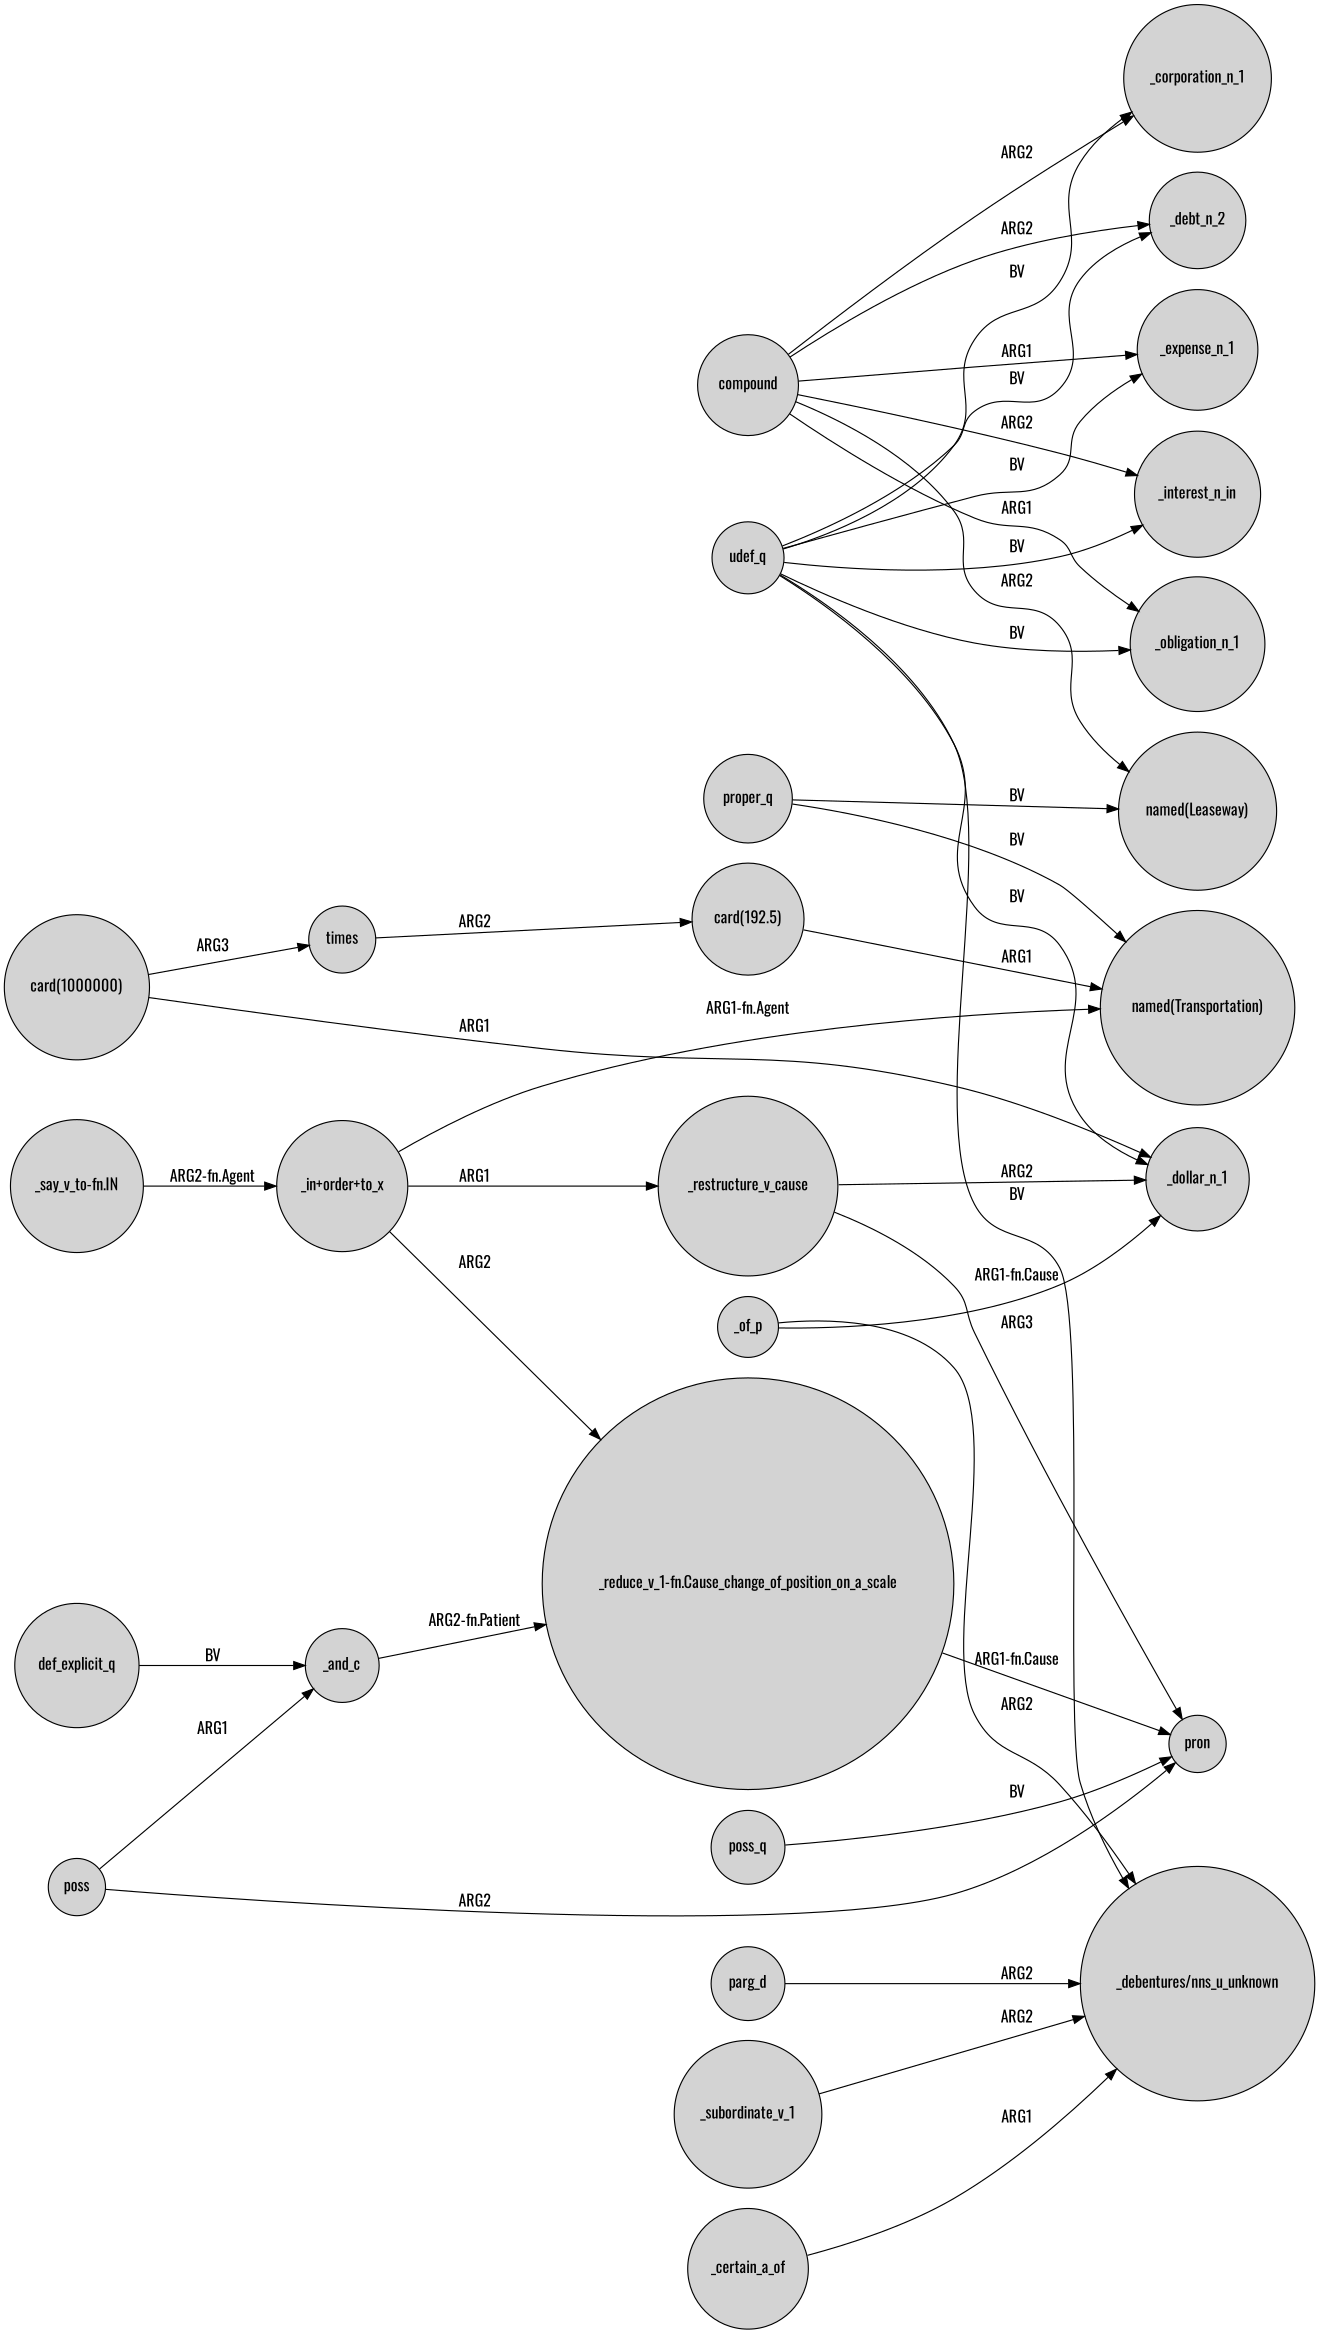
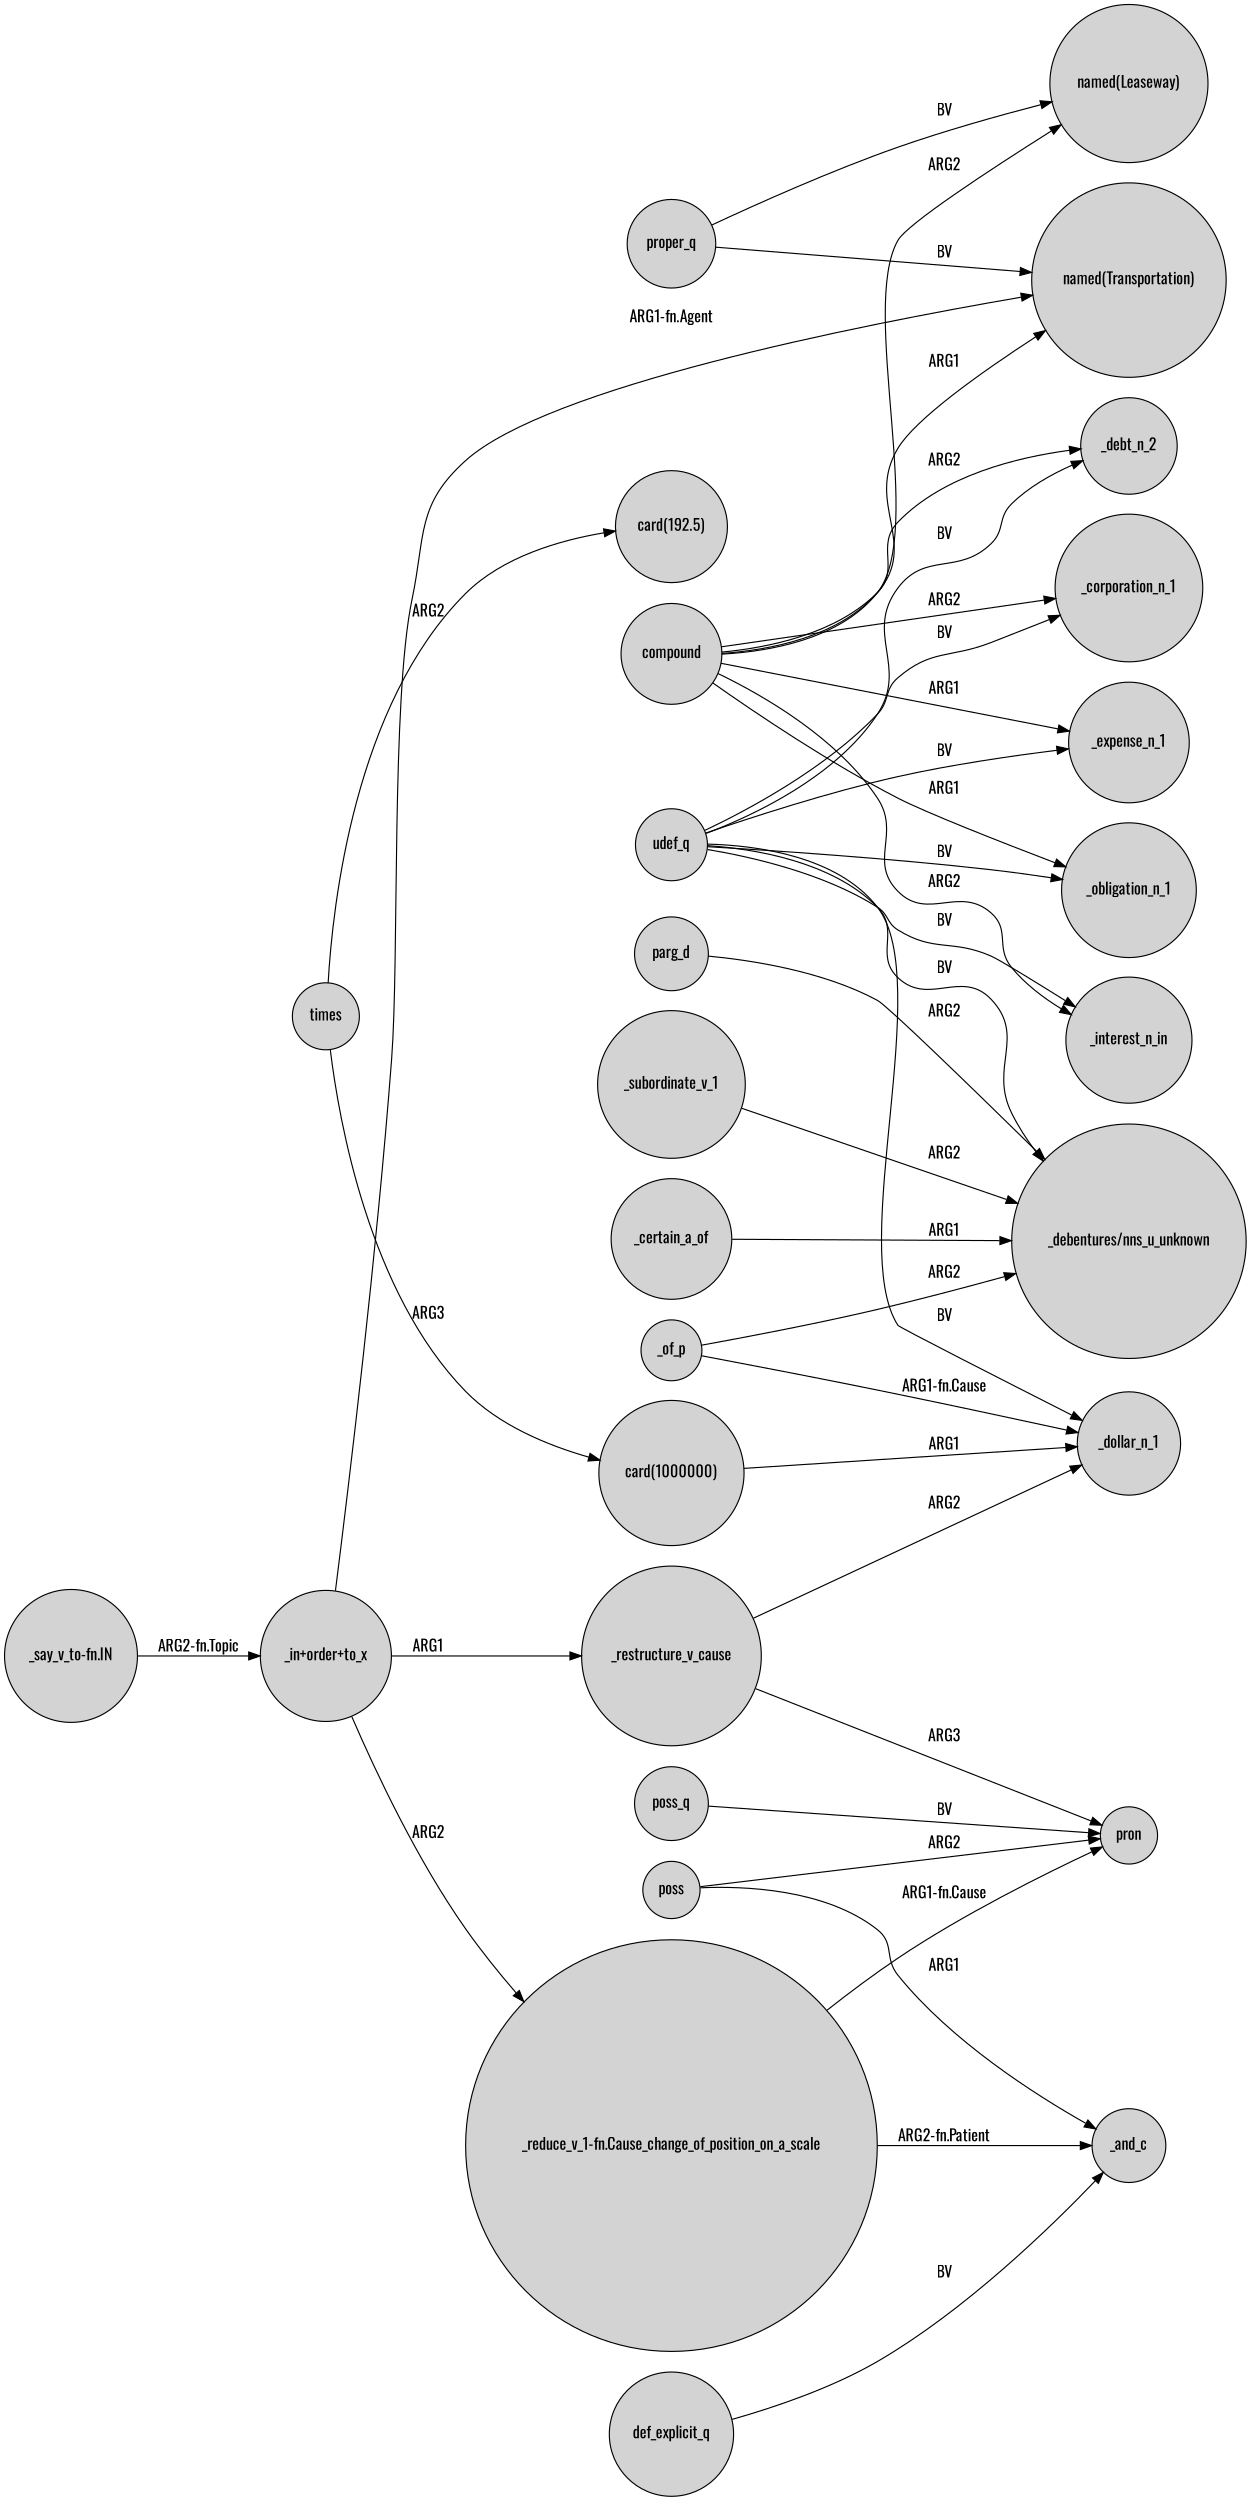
edge "card(192.5)" -> "named(Transportation)": now "compound" -> "named(Transportation)"
edge "card(1000000)" -> "times": reversed
edge "_say_v_to-fn.IN" -> "_in+order+to_x": label "ARG2-fn.Agent" -> "ARG2-fn.Topic"
edge "_and_c" -> "_reduce_v_1-fn.Cause_change_of_position_on_a_scale": reversed
